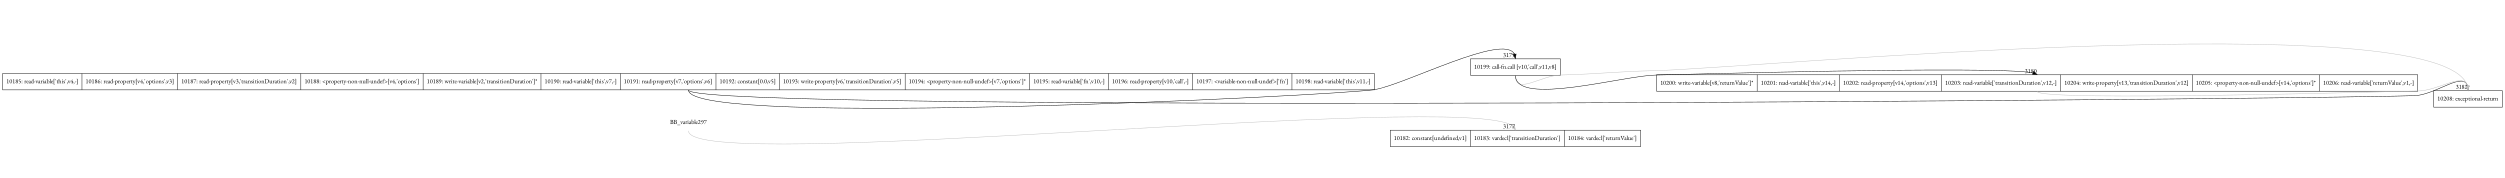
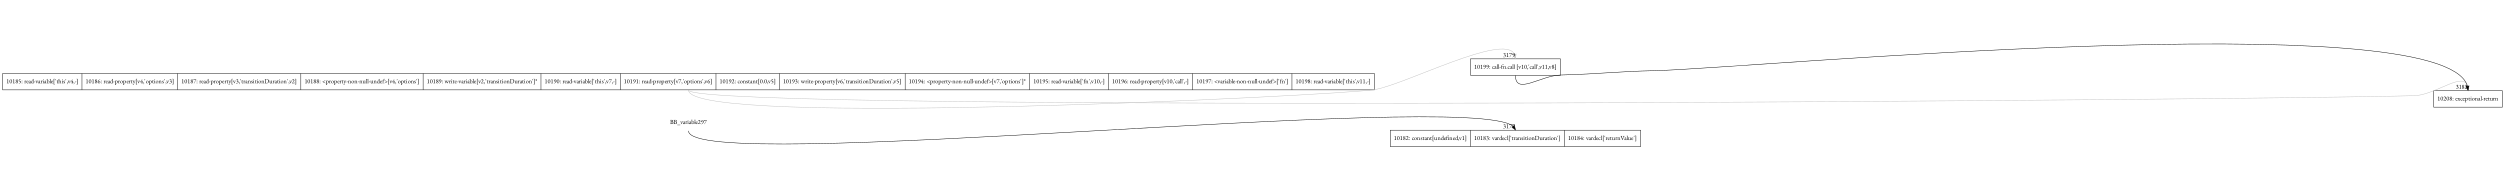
edge "10199: call-fn.call [v10,'call',v11,v8]" -> "10208: exceptional-return": color gray -> black
node "10200: write-variable[v8,'returnValue']*": removed
edge "10185: read-variable['this',v4,-]" -> "10208: exceptional-return": color black -> gray
edge "10185: read-variable['this',v4,-]" -> "10199: call-fn.call [v10,'call',v11,v8]": color black -> gray
edge "BB_variable297" -> "10182: constant[undefined,v1]": color gray -> black
